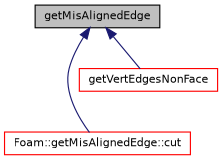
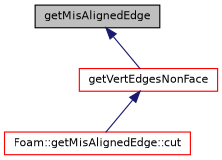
edge "Foam::getMisAlignedEdge::cut" -> "getMisAlignedEdge": now "Foam::getMisAlignedEdge::cut" -> "getVertEdgesNonFace"
